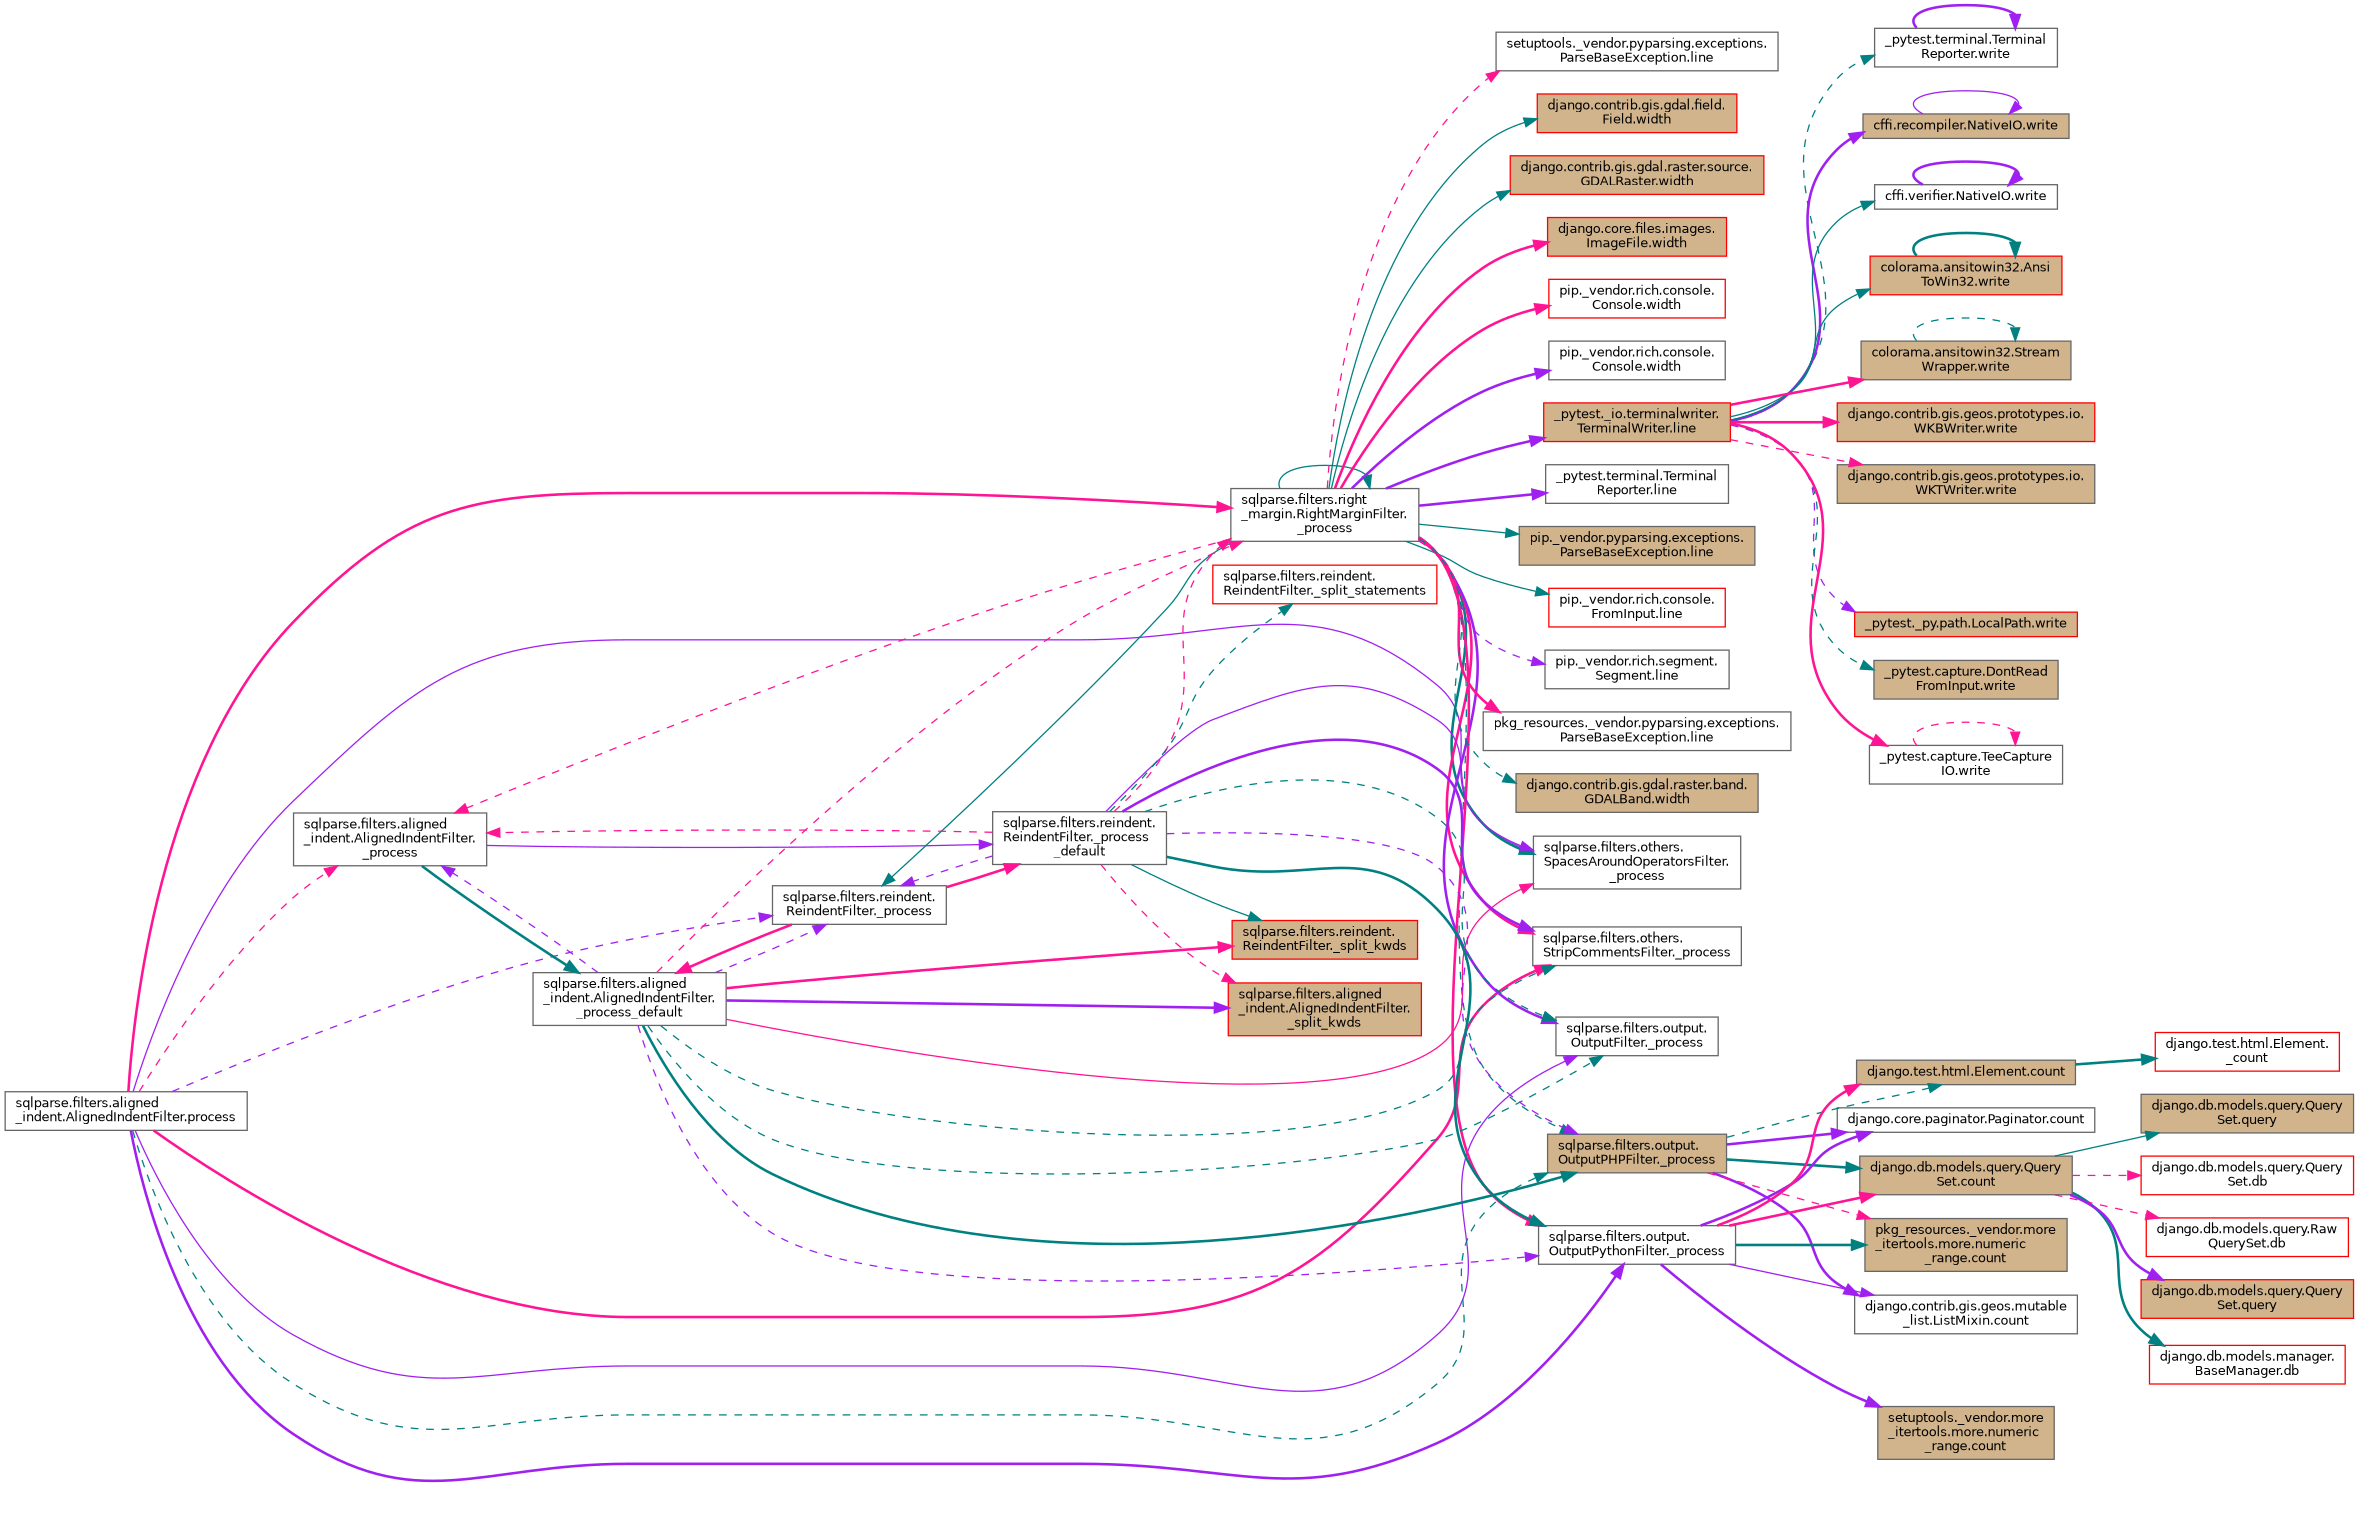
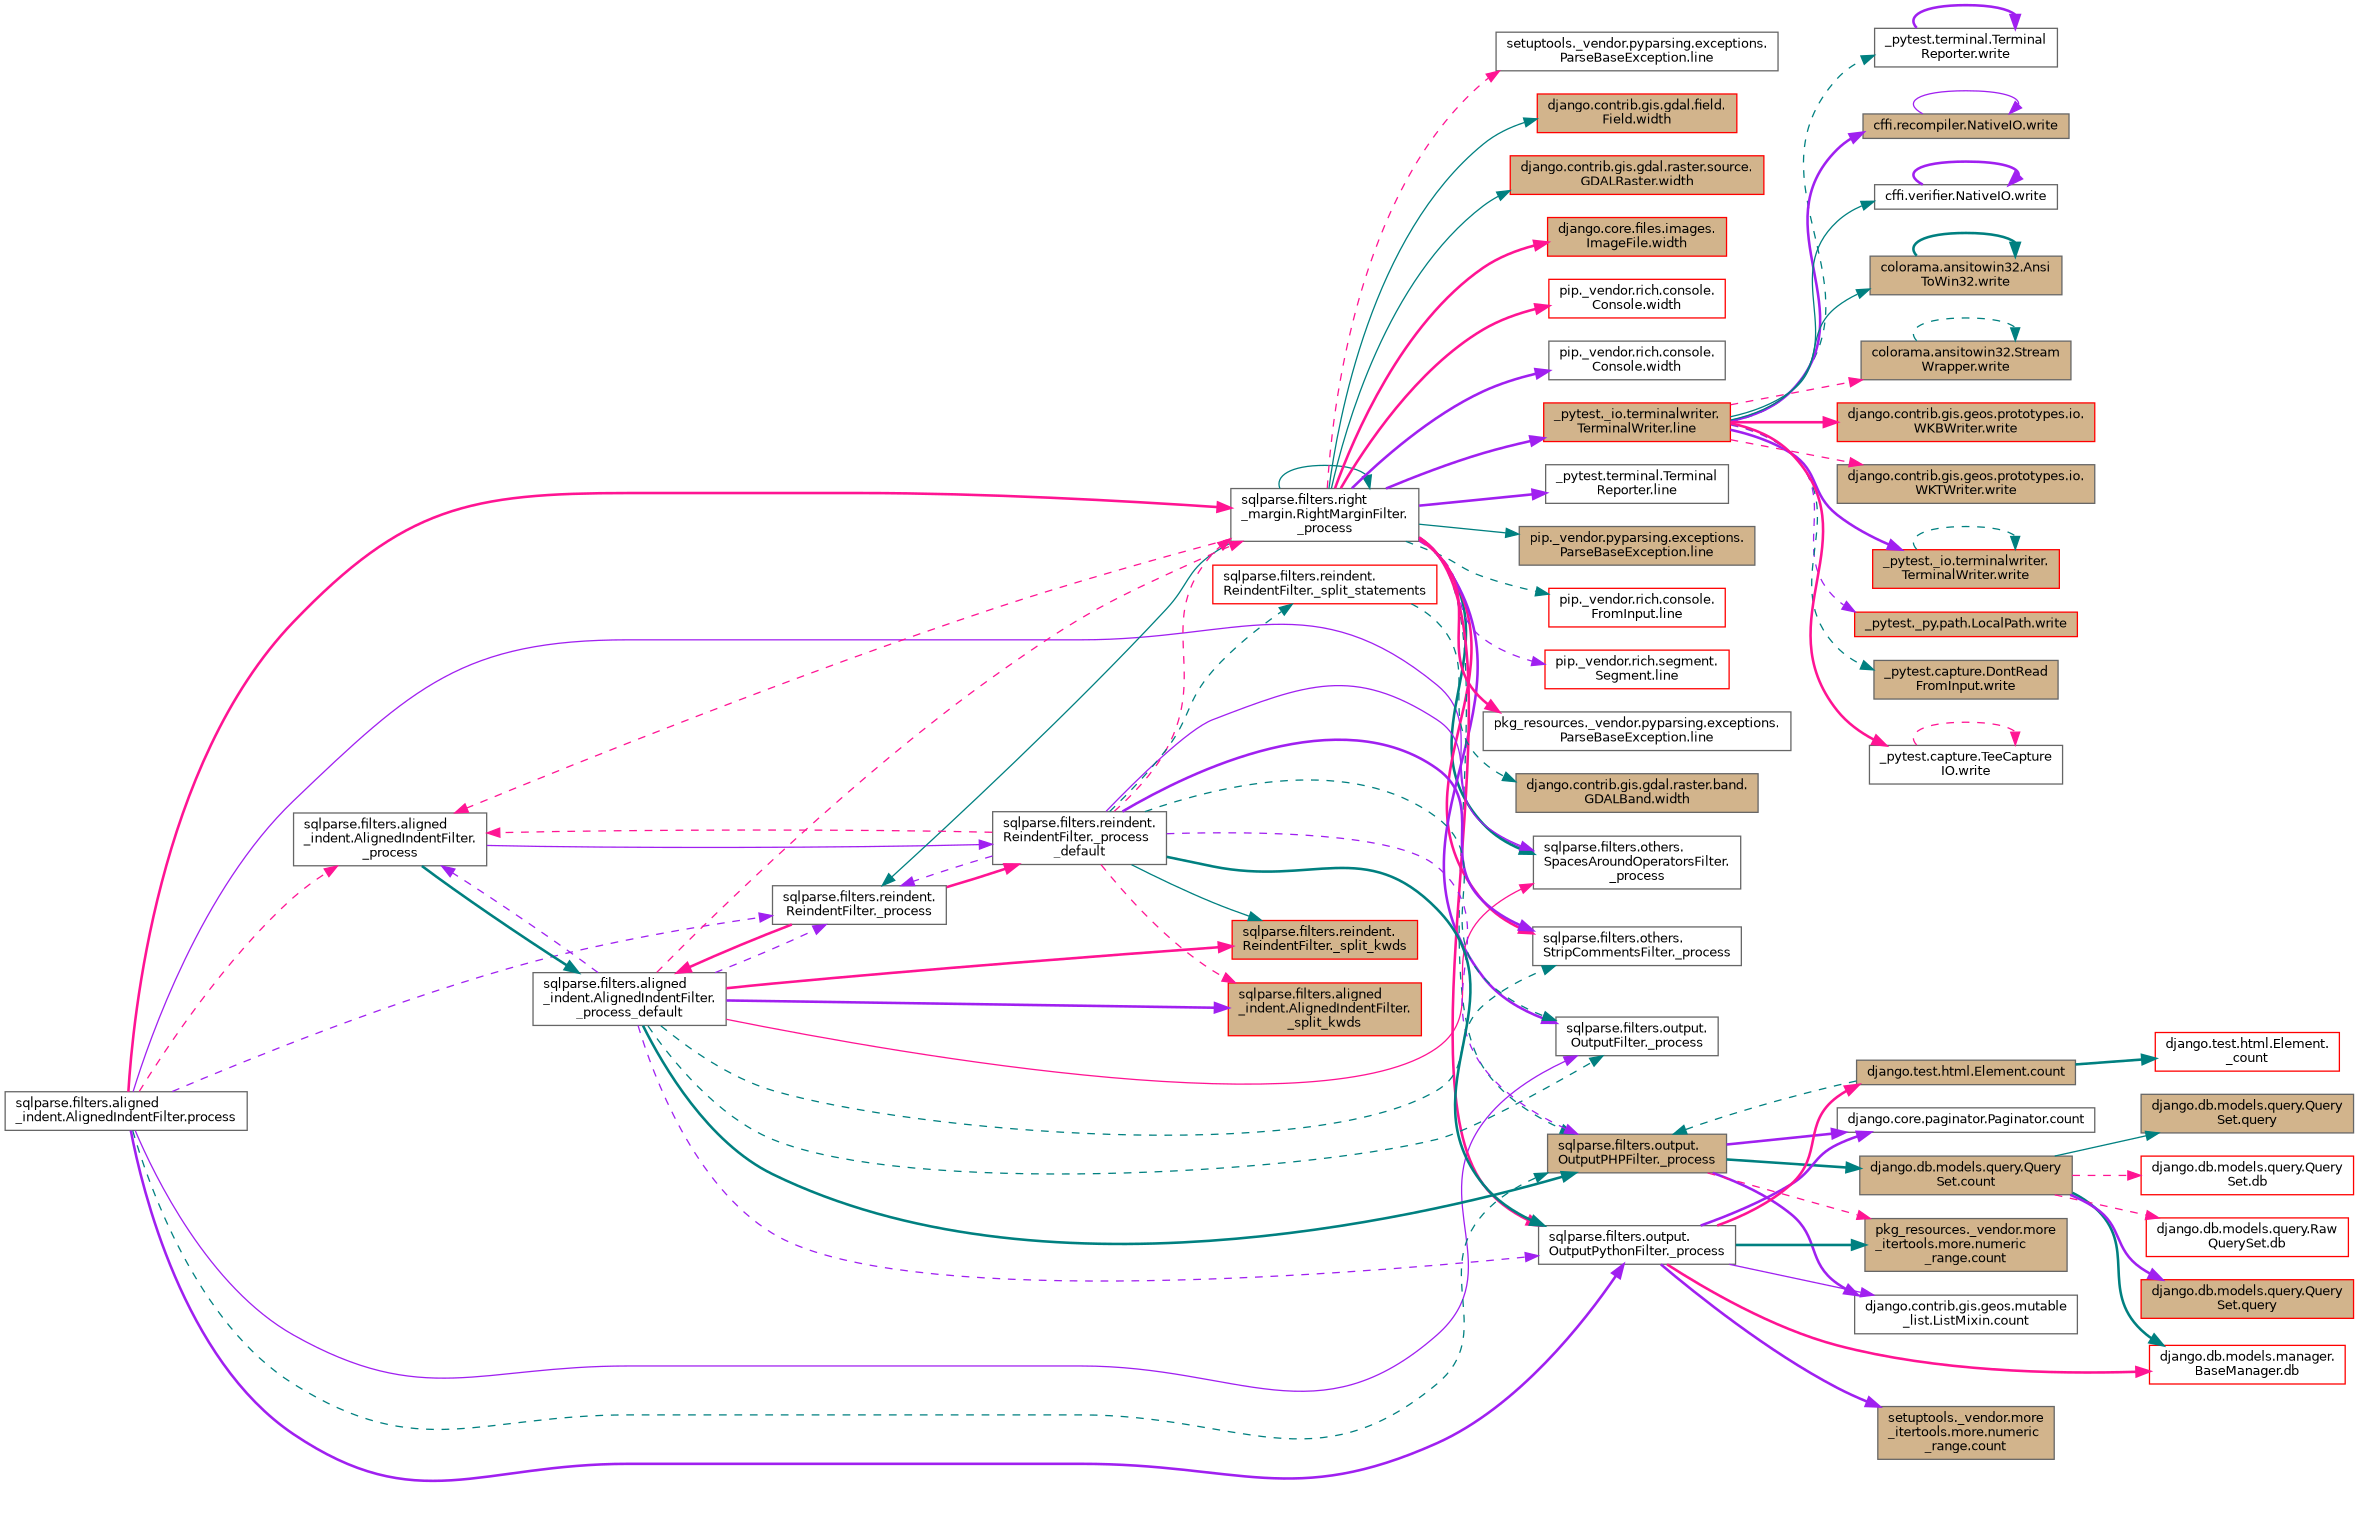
node "colorama.ansitowin32.Ansi ToWin32.write": color red -> grey40
edge "_pytest._io.terminalwriter. TerminalWriter.line" -> "colorama.ansitowin32.Stream Wrapper.write": style bold -> dashed
node "_pytest._io.terminalwriter. TerminalWriter.write": added
edge "sqlparse.filters.right _margin.RightMarginFilter. _process" -> "pip._vendor.rich.console. FromInput.line": style solid -> dashed
edge "sqlparse.filters.right _margin.RightMarginFilter. _process" -> "django.contrib.gis.gdal.raster.band. GDALBand.width": now "sqlparse.filters.reindent. ReindentFilter._split_statements" -> "django.contrib.gis.gdal.raster.band. GDALBand.width"
node "pip._vendor.rich.segment. Segment.line": color grey40 -> red
edge "sqlparse.filters.output. OutputPHPFilter._process" -> "django.test.html.Element.count": reversed
edge "sqlparse.filters.output. OutputPythonFilter._process" -> "django.db.models.query.Query Set.count": now "sqlparse.filters.output. OutputPythonFilter._process" -> "django.db.models.manager. BaseManager.db"
edge "sqlparse.filters.aligned _indent.AlignedIndentFilter.process" -> "sqlparse.filters.others. StripCommentsFilter._process": removed
